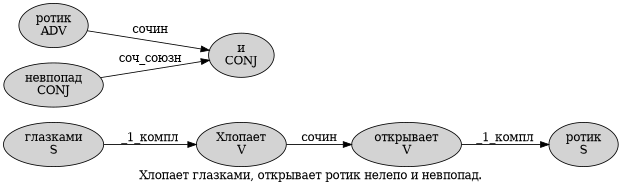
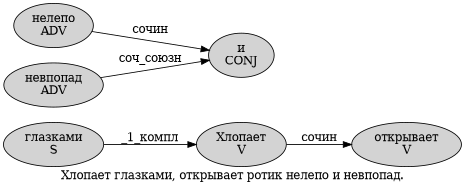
node "ротик ADV": label "ротик ADV" -> "нелепо ADV"
node "невпопад CONJ": label "невпопад CONJ" -> "невпопад ADV"
node "ротик S": removed
